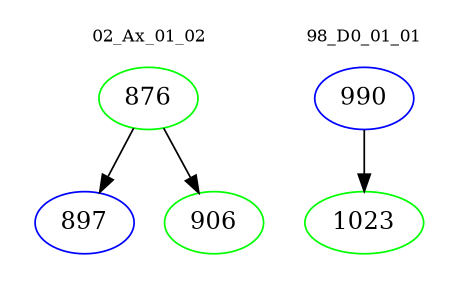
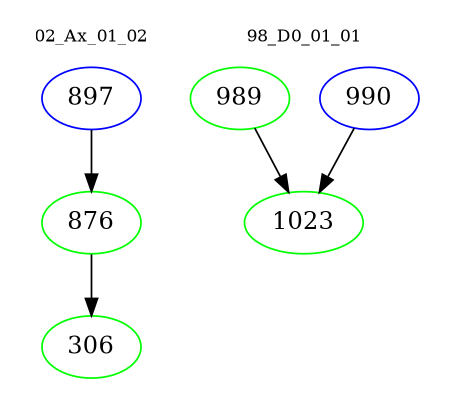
node "989": added
edge "876" -> "897": reversed
node "906": label "906" -> "306"
